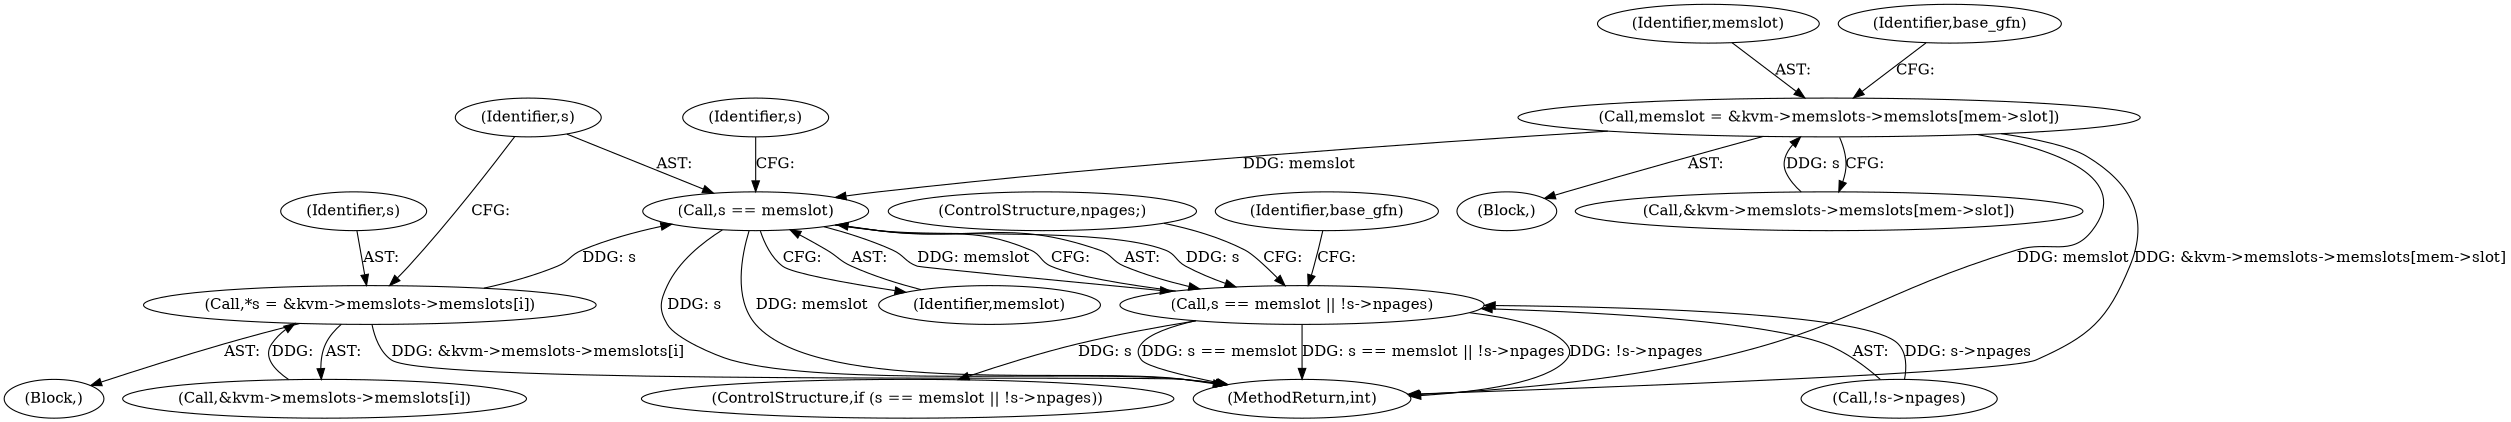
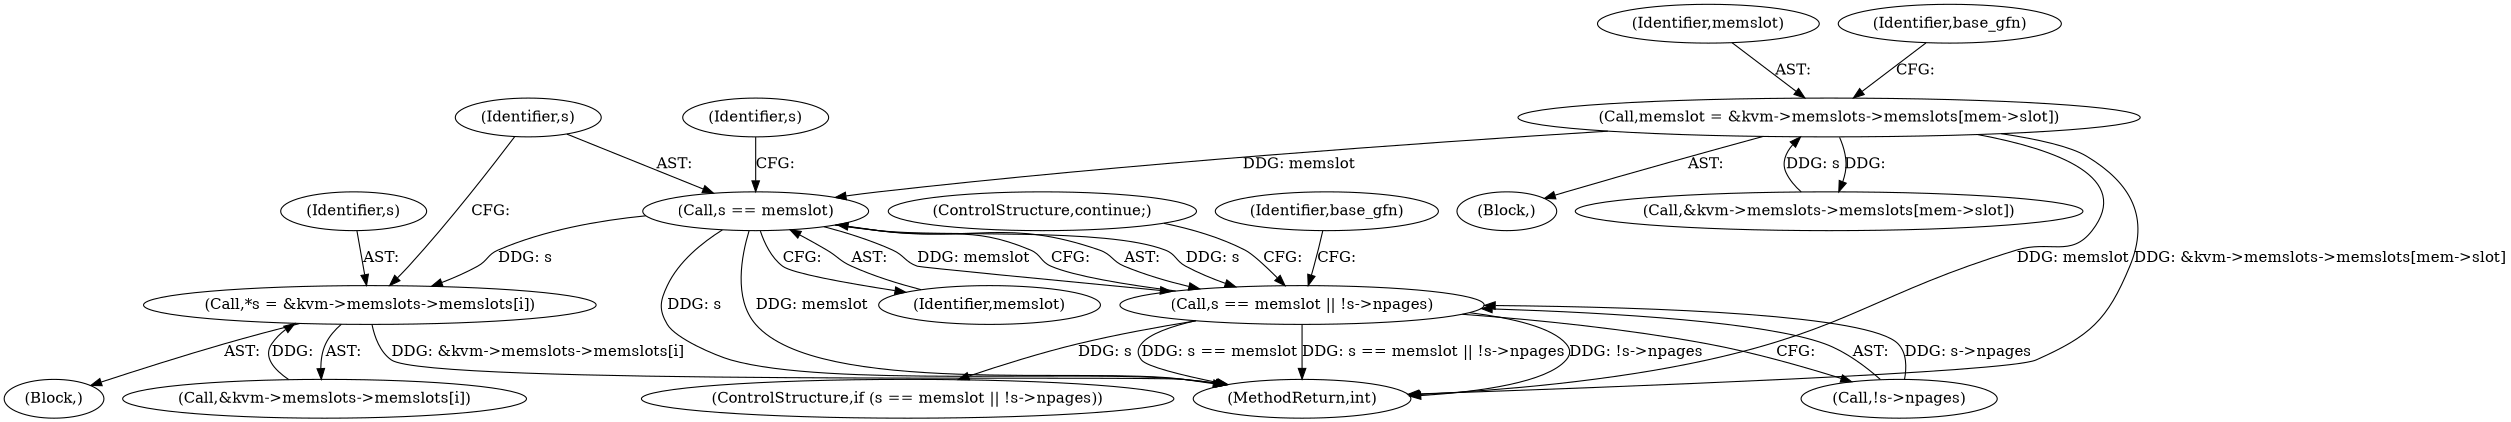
edge "(Call,memslot = &kvm->memslots->memslots[mem->slot])" -> "(Call,&kvm->memslots->memslots[mem->slot])": label "CFG: " -> "DDG: "
node "(ControlStructure,npages;)": label "(ControlStructure,npages;)" -> "(ControlStructure,continue;)"
edge "(Call,*s = &kvm->memslots->memslots[i])" -> "(Call,s == memslot)": reversed
edge "(Call,s == memslot || !s->npages)" -> "(Call,!s->npages)": added, label "CFG:"
